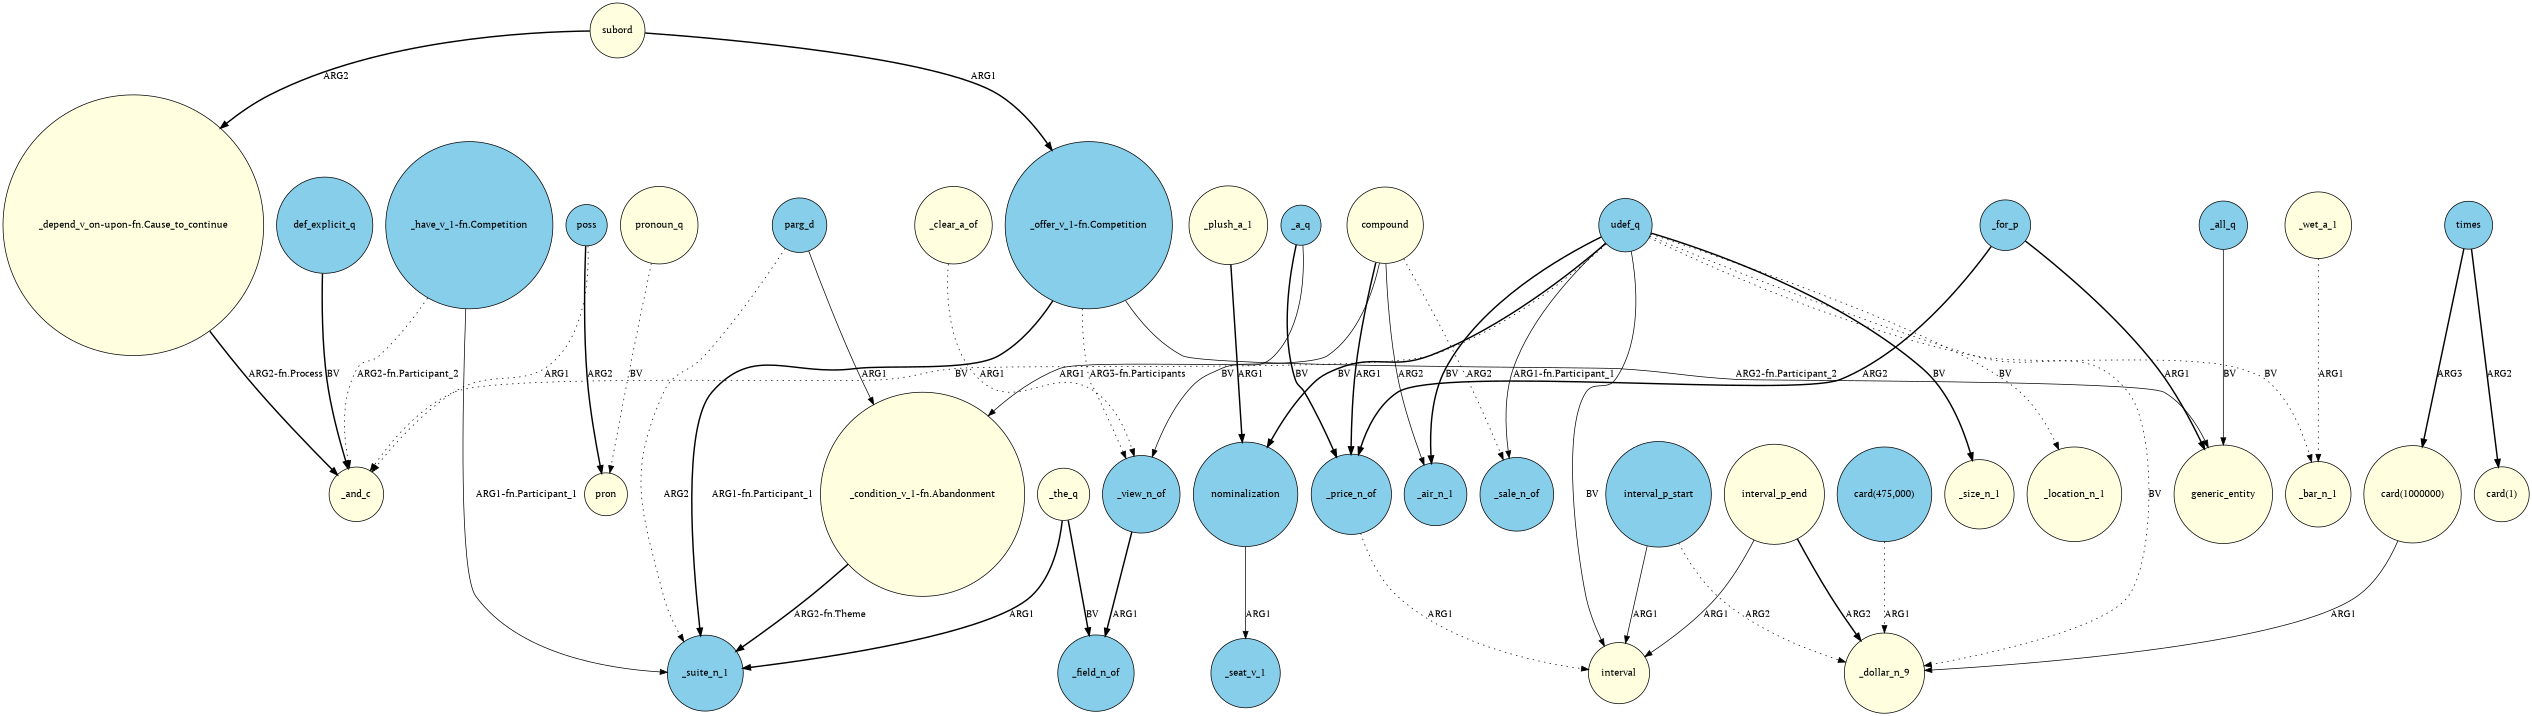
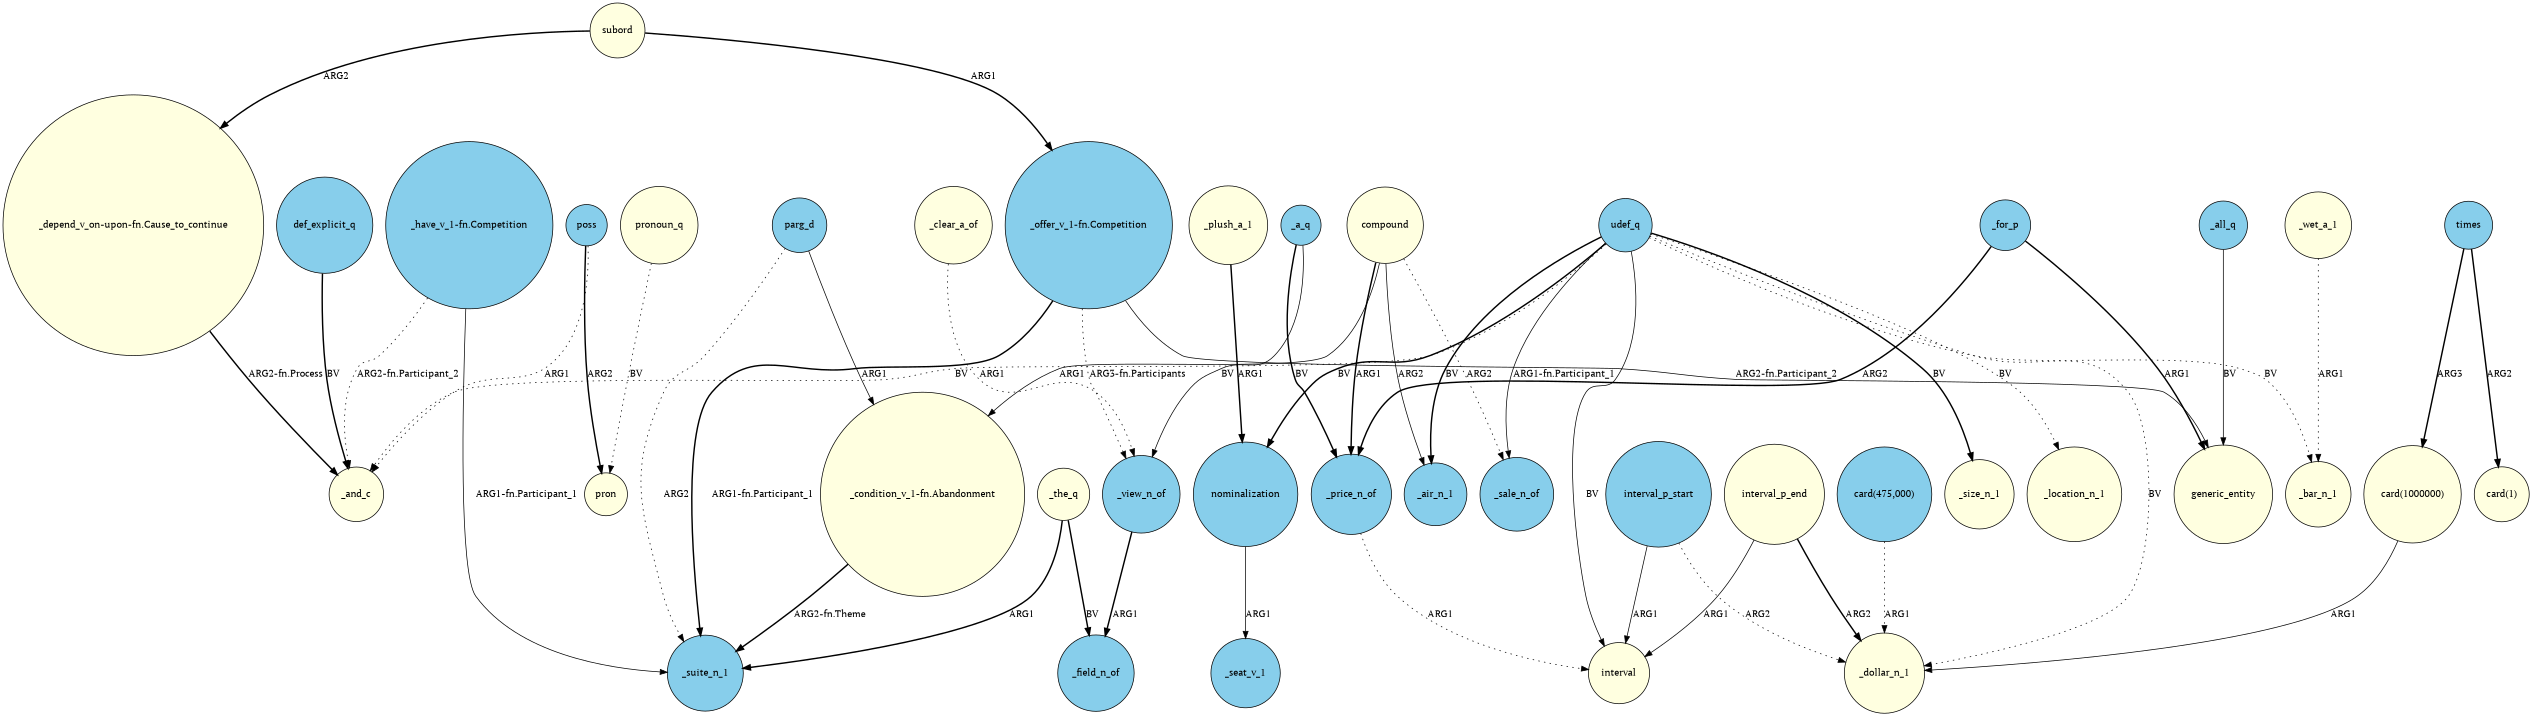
node "_dollar_n_9": label "_dollar_n_9" -> "_dollar_n_1"
